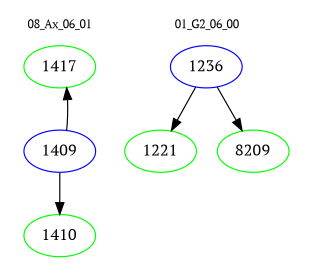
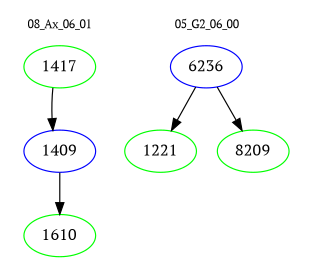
cluster "01_G2_06_00": label "01_G2_06_00" -> "05_G2_06_00"
node "1236": label "1236" -> "6236"
edge "1409" -> "1417": reversed
node "1410": label "1410" -> "1610"
